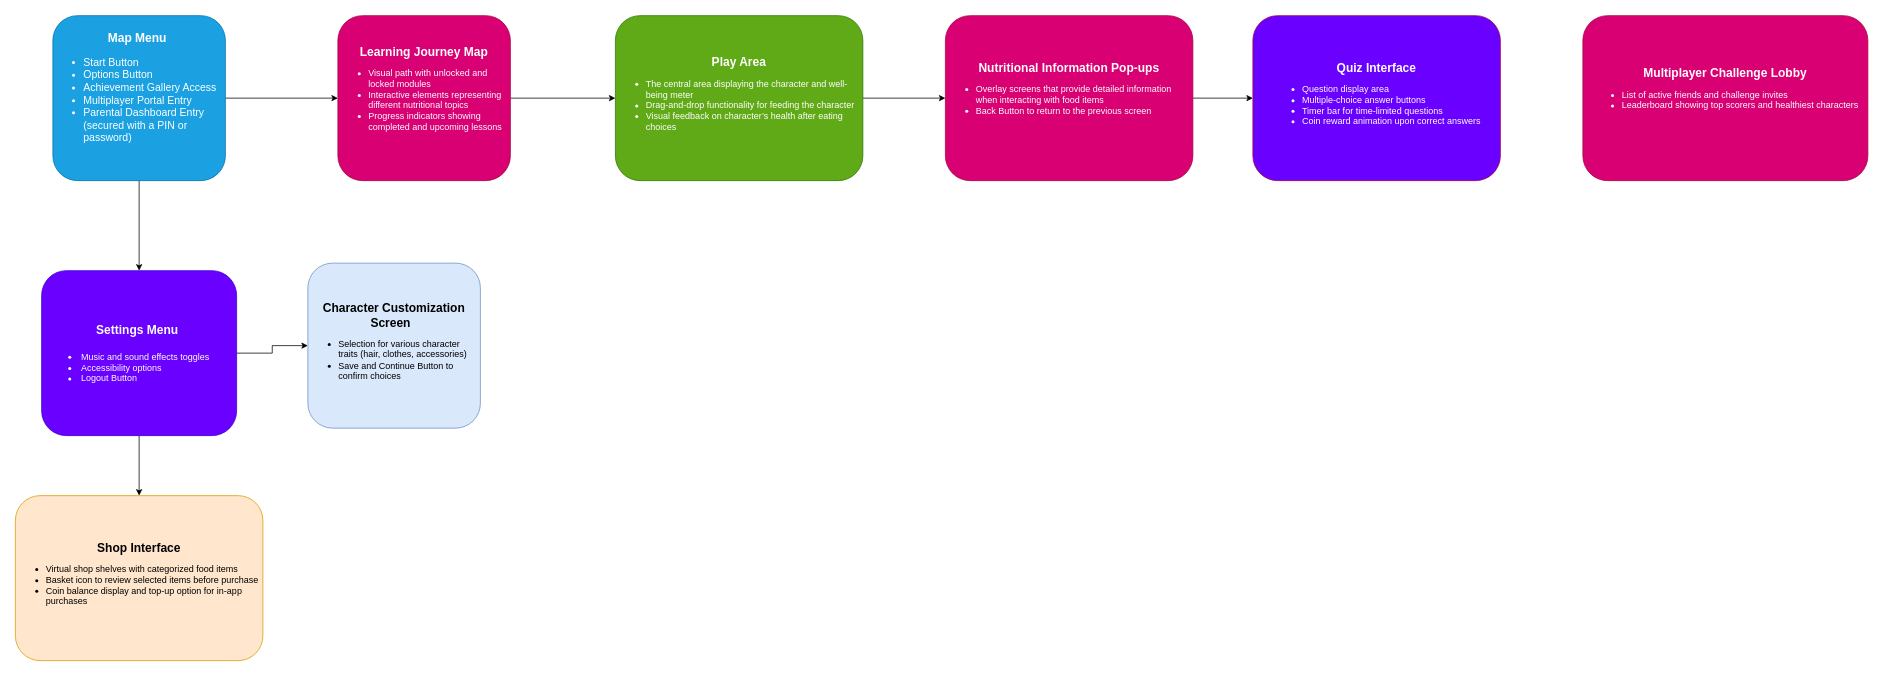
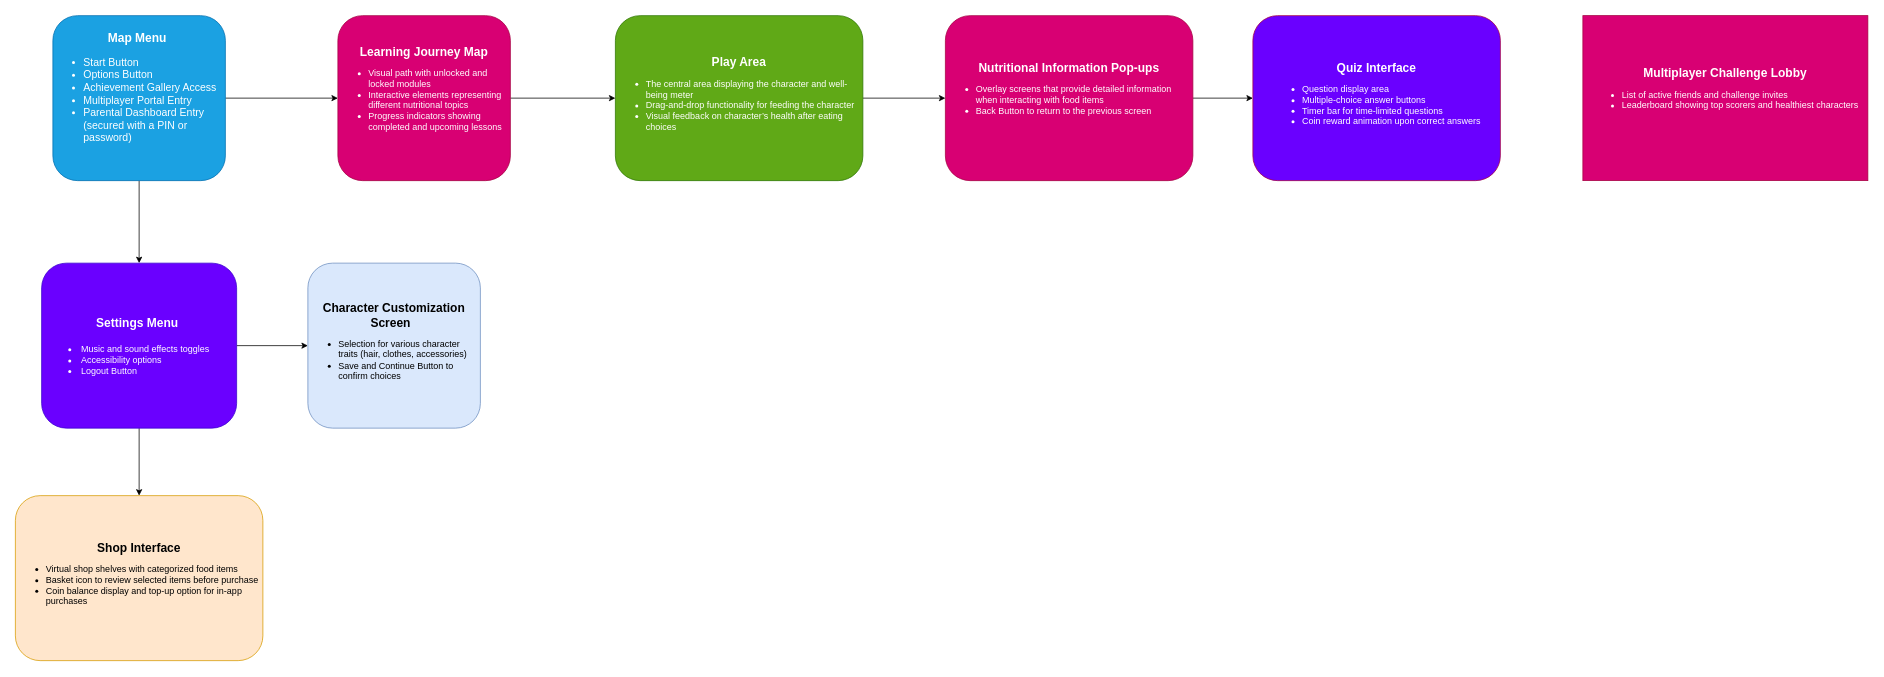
node "Multiplayer Challenge Lobby List of active friends and challenge invites Leaderboard showing top scorers and healthiest characters": shape rounded rectangle -> rectangle
node "Settings Menu Music and sound effects toggles Accessibility options Logout Button": moved (139, 353) -> (139, 345)
